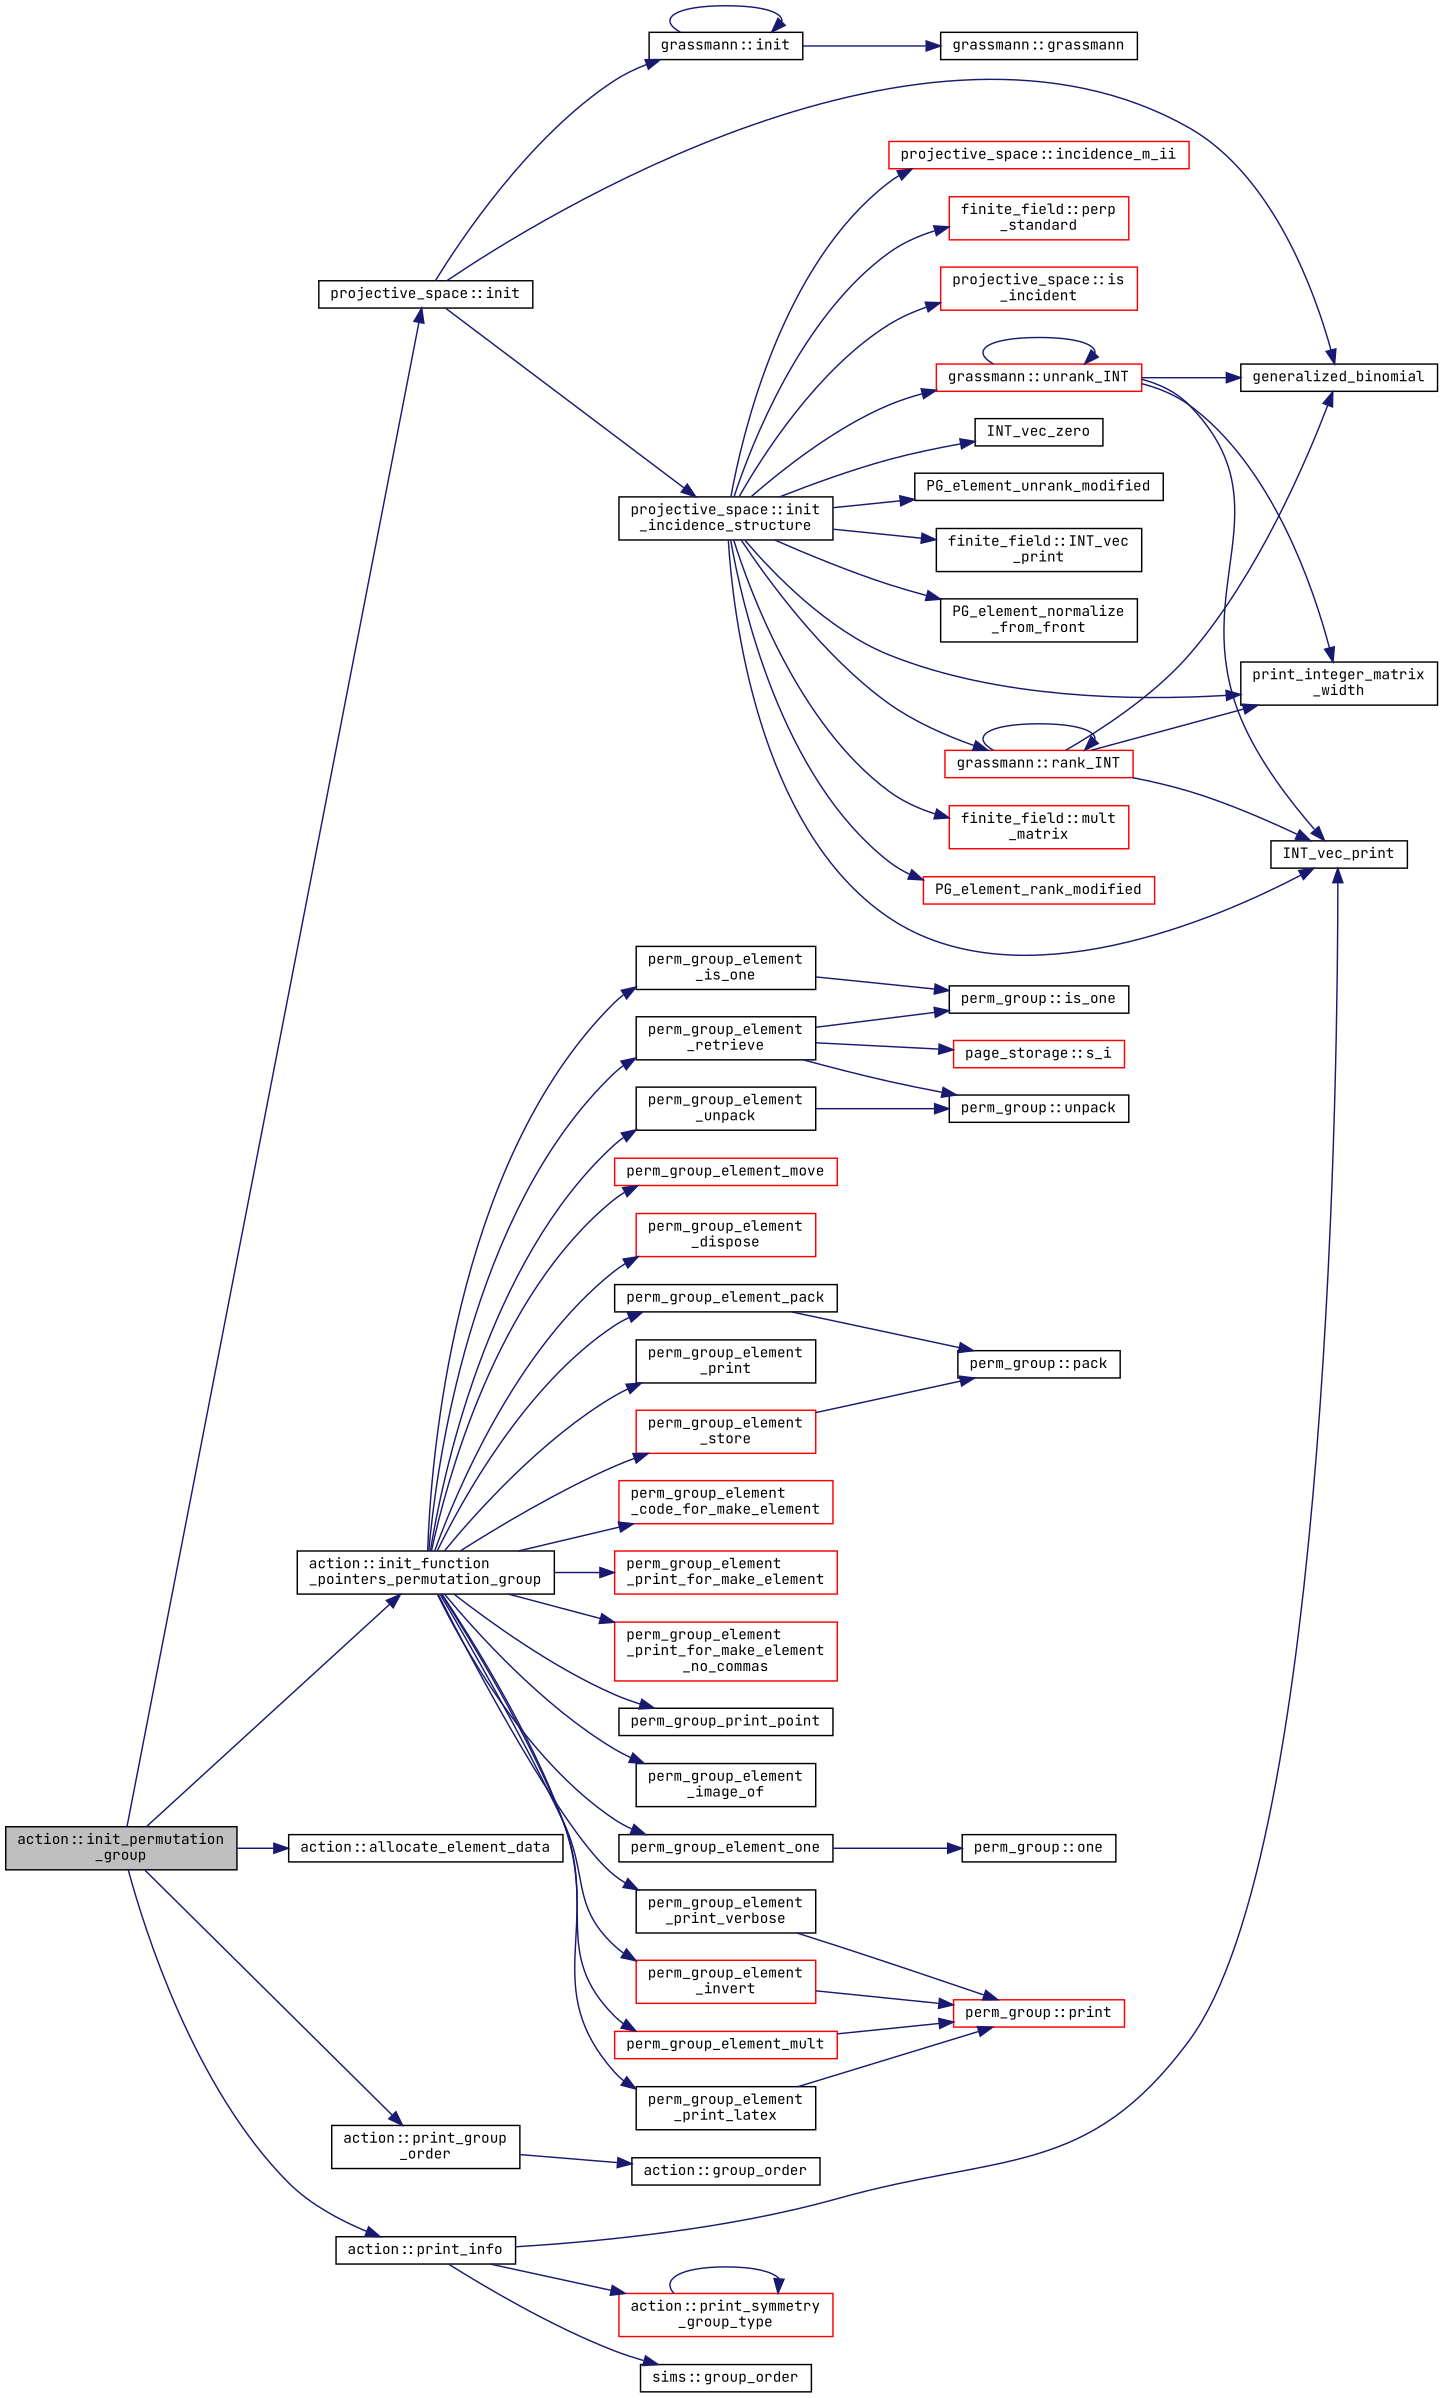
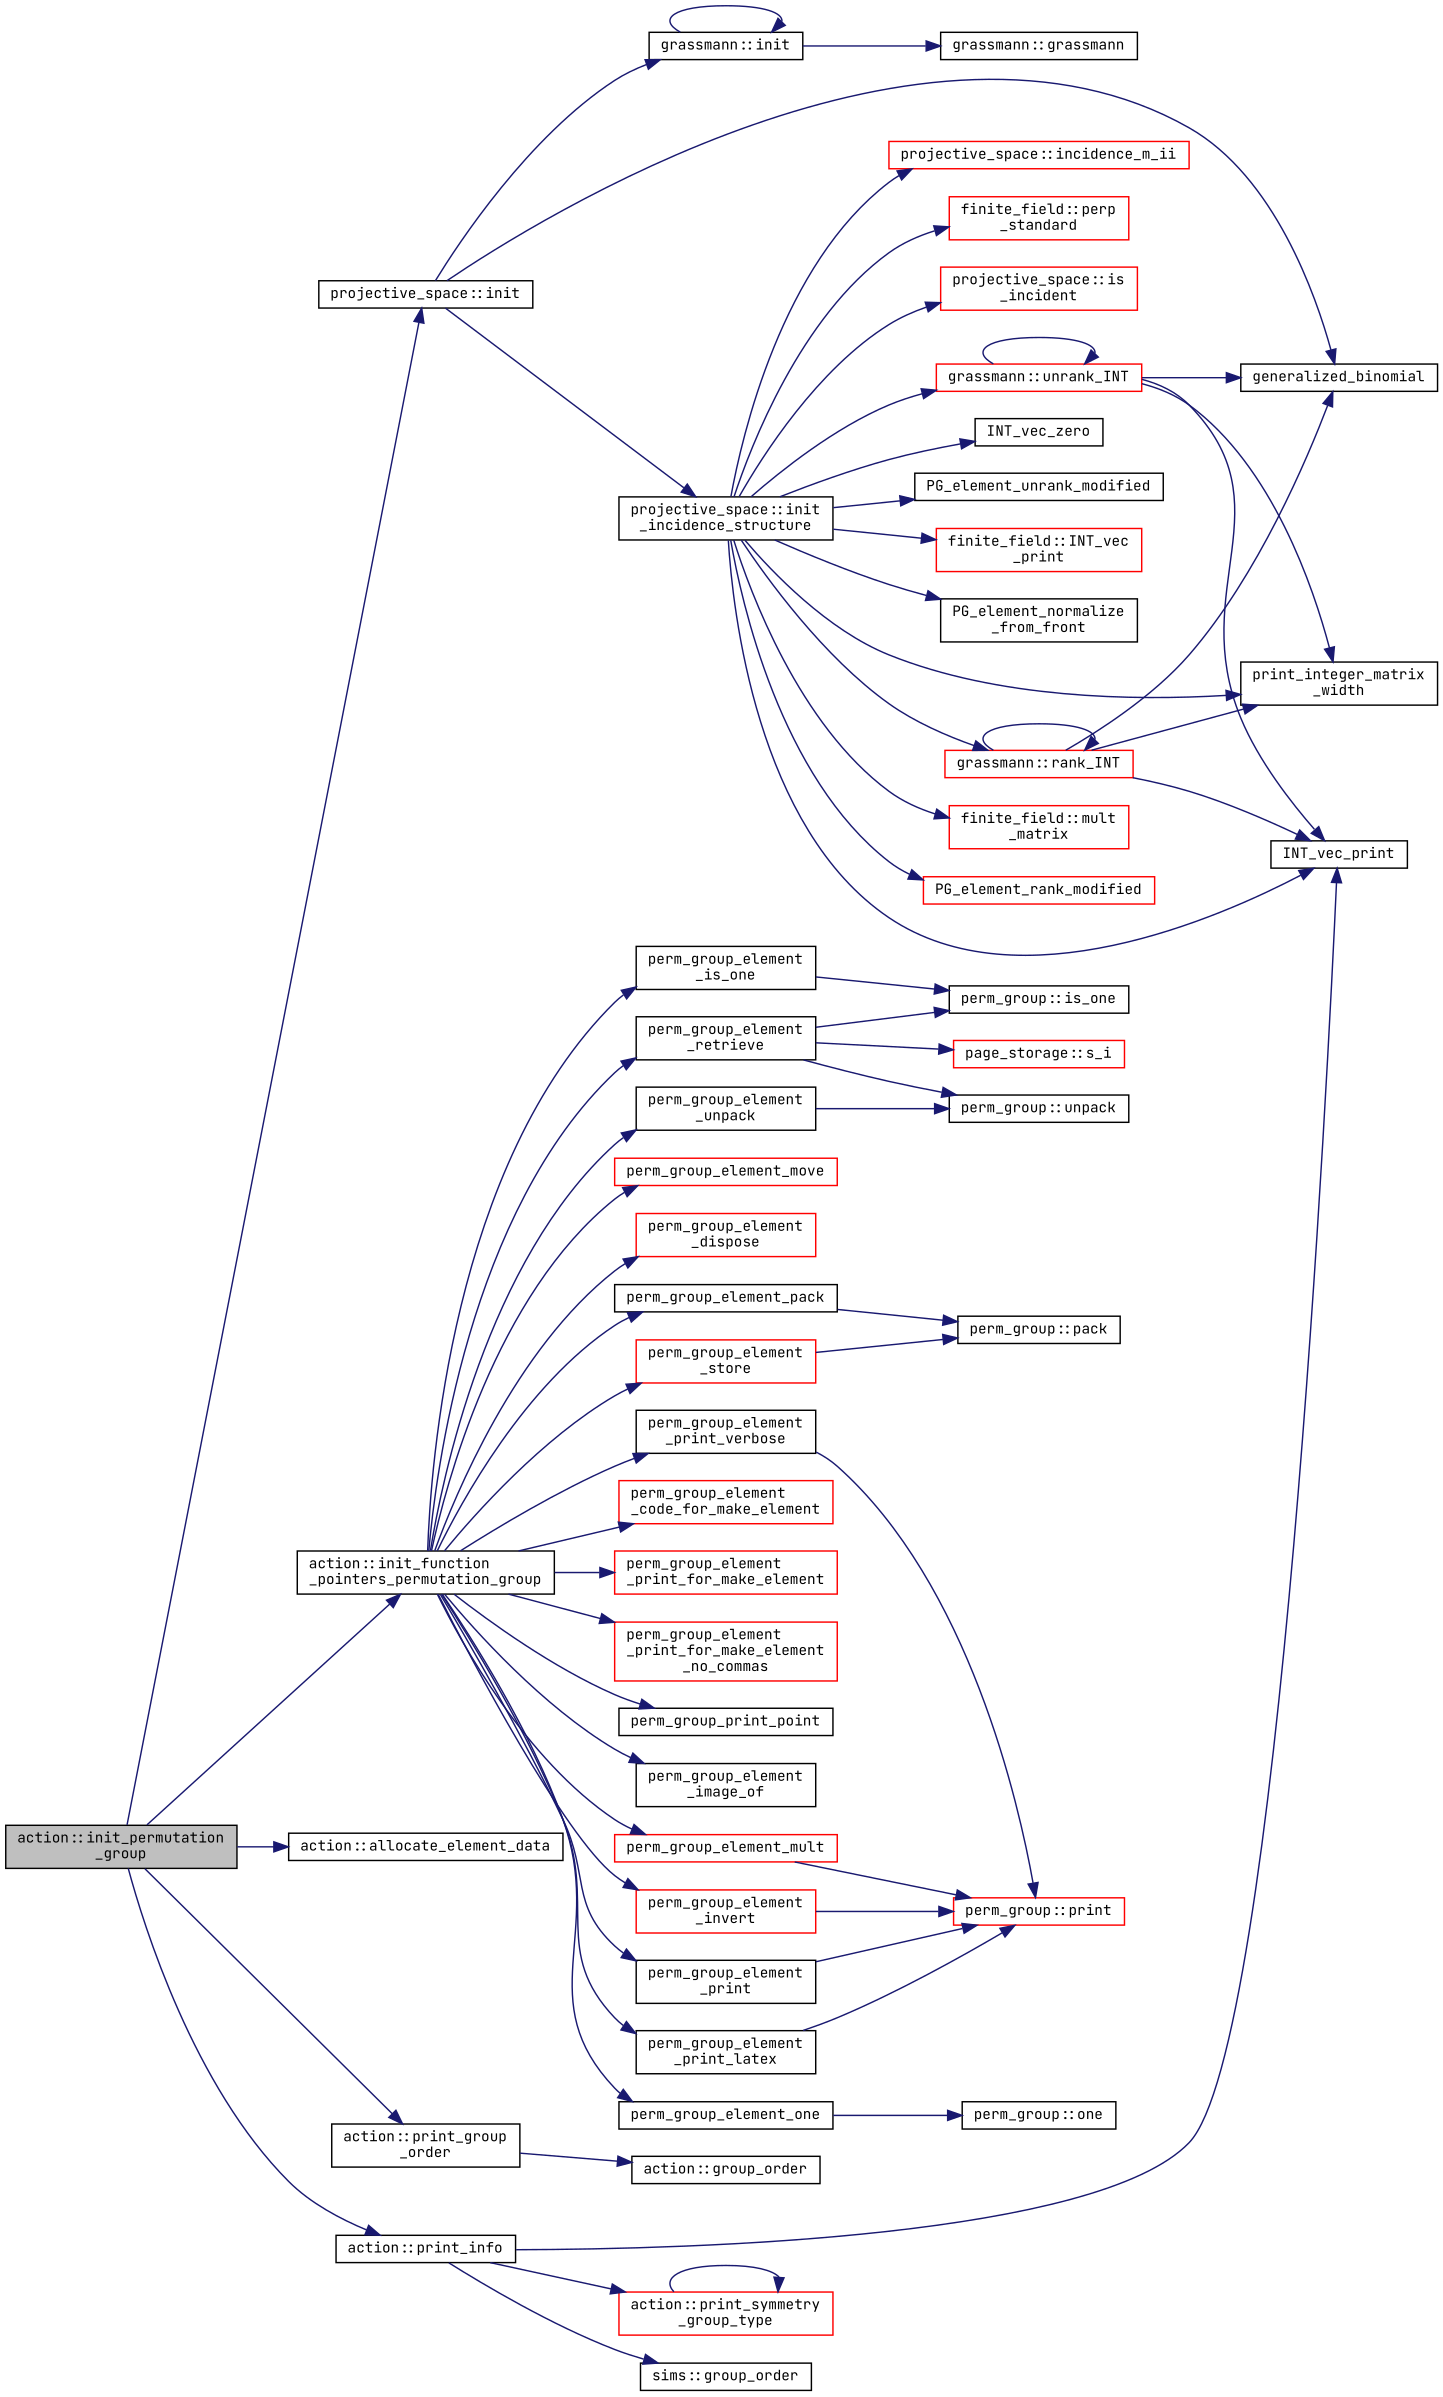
node "finite_field::INT_vec _print": color black -> red
edge "perm_group_element _print" -> "perm_group::print": added
